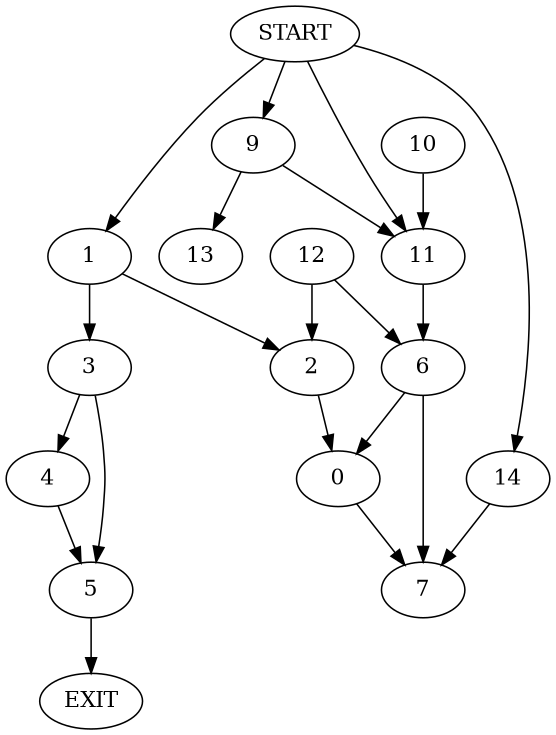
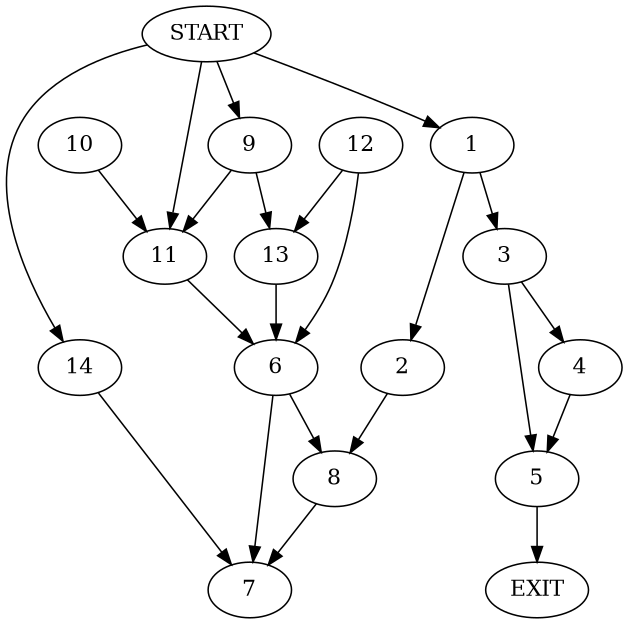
edge "13" -> "6": added
edge "12" -> "2": now "12" -> "13"
node "0": label "0" -> "8"
